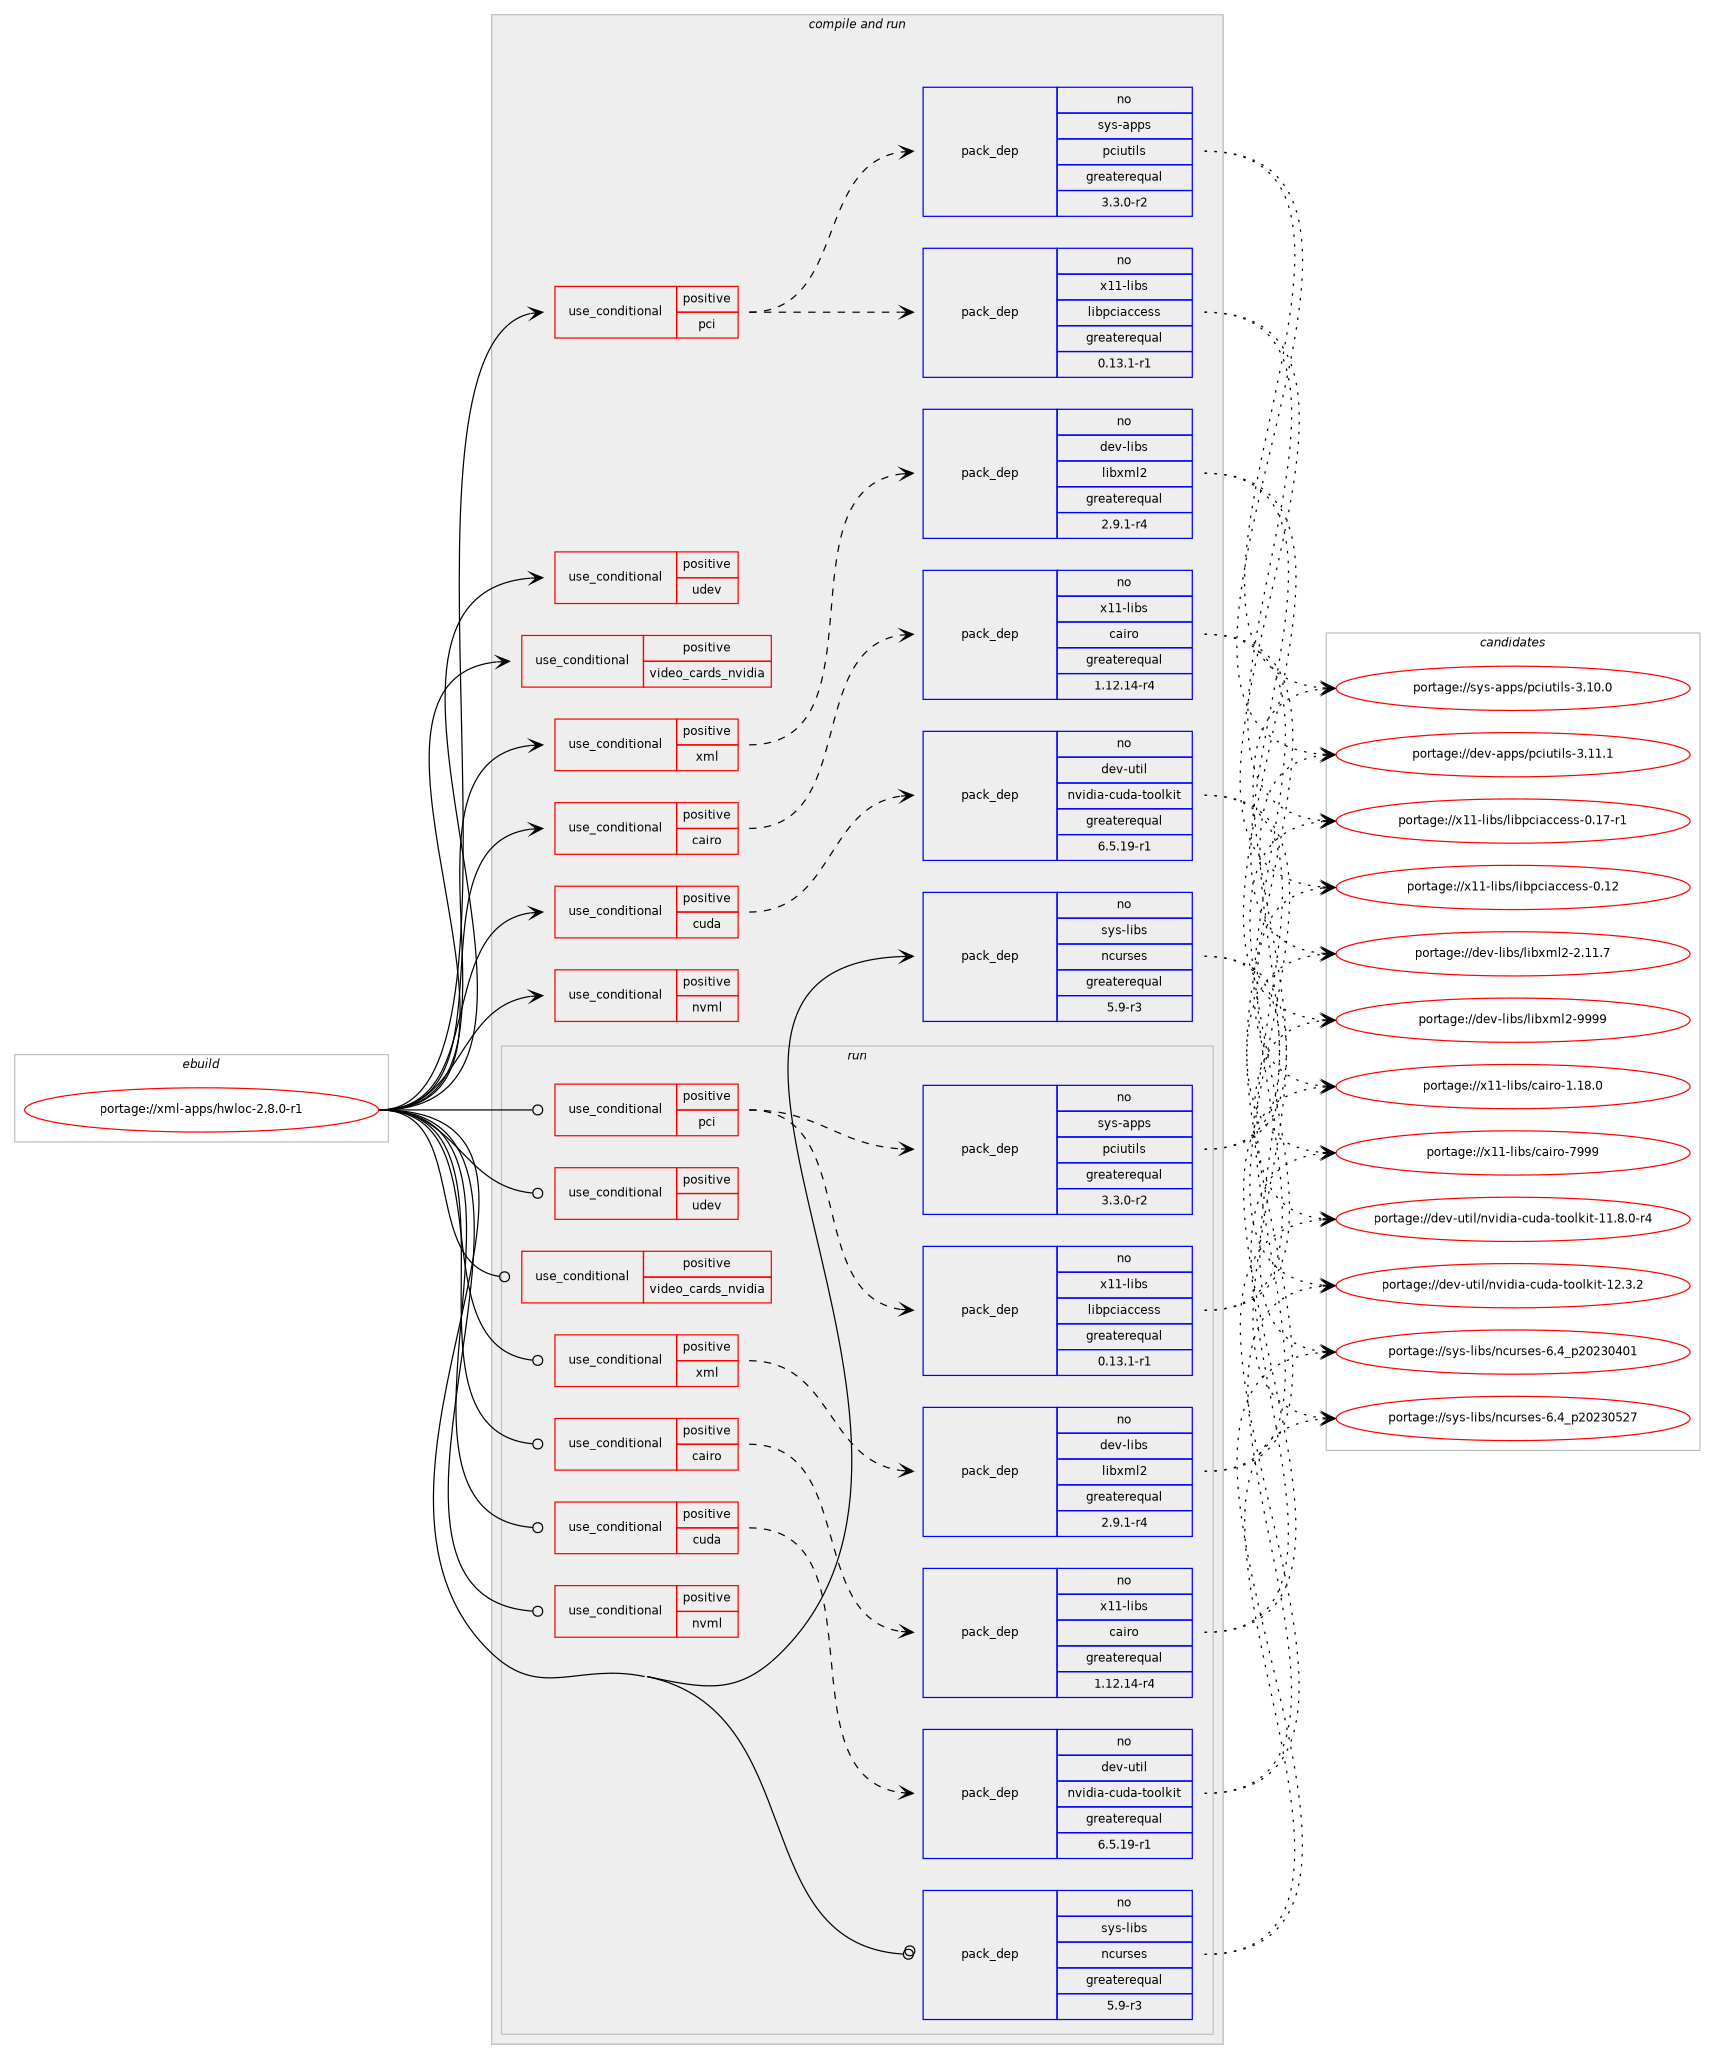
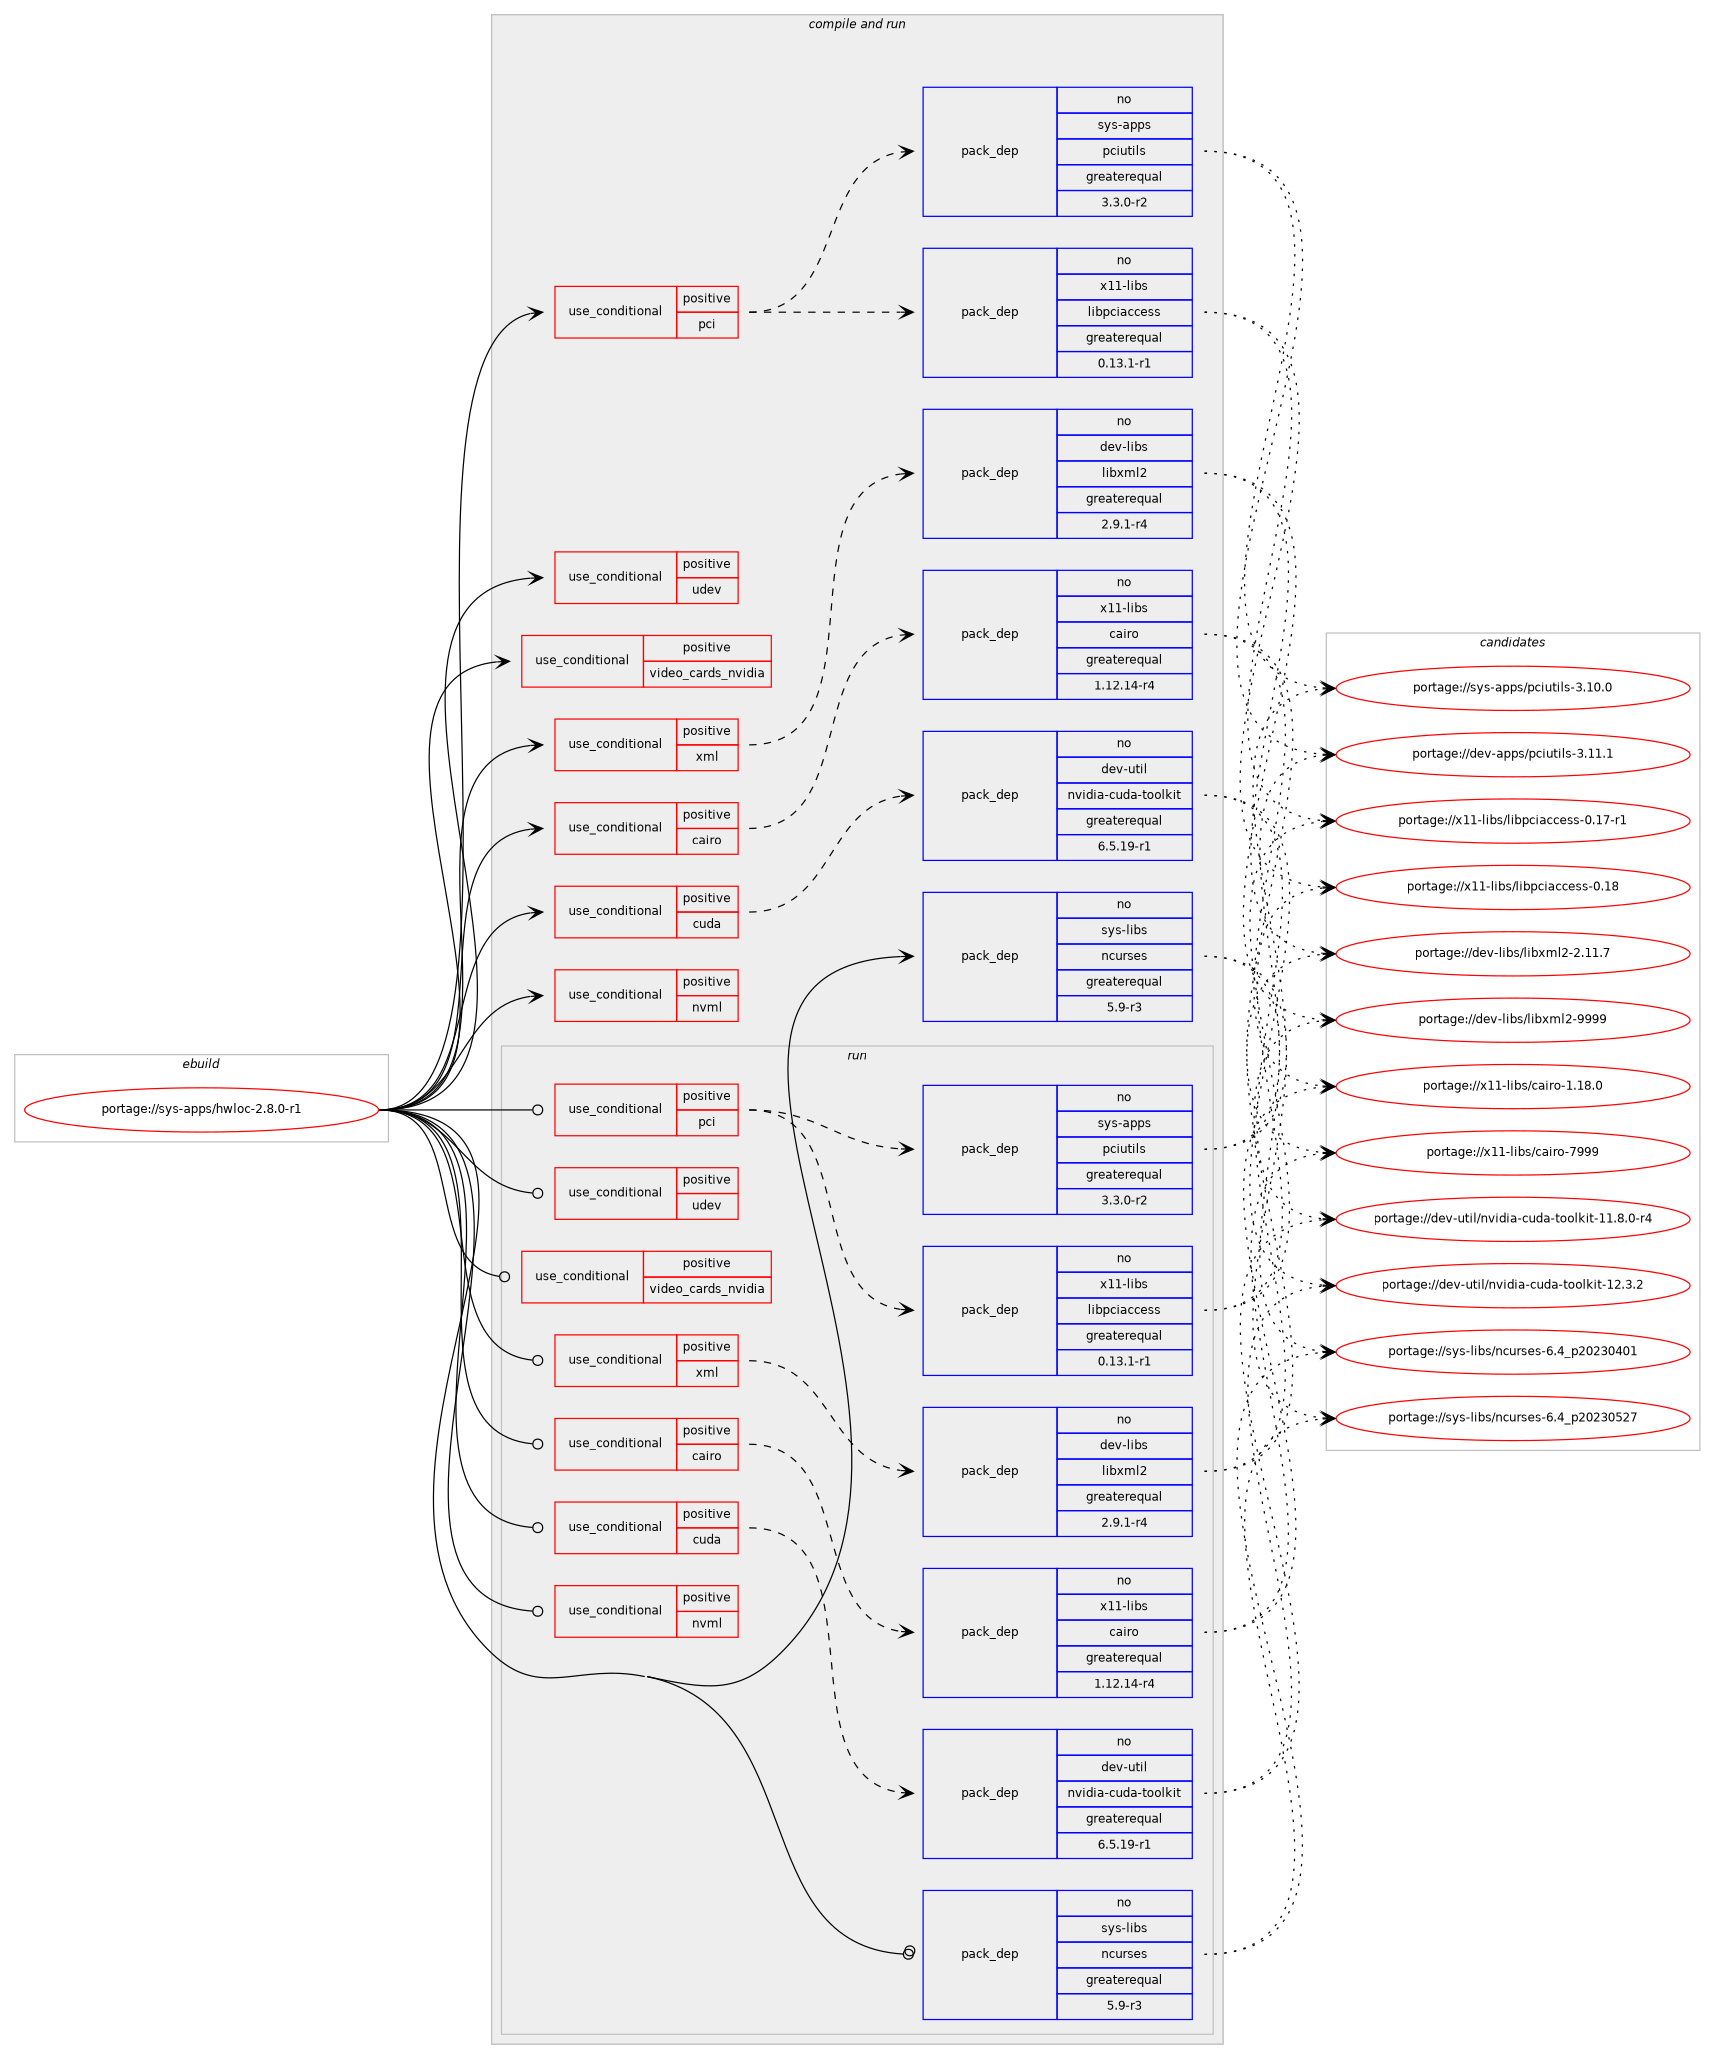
node "portage://x11-libs/libpciaccess-0.12": label "portage://x11-libs/libpciaccess-0.12" -> "portage://x11-libs/libpciaccess-0.18"
node "portage://xml-apps/hwloc-2.8.0-r1": label "portage://xml-apps/hwloc-2.8.0-r1" -> "portage://sys-apps/hwloc-2.8.0-r1"
